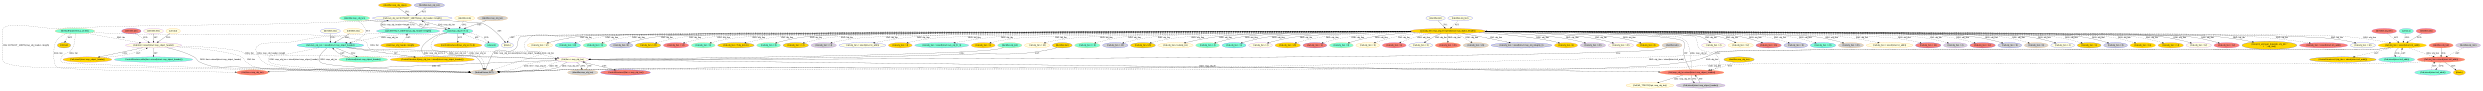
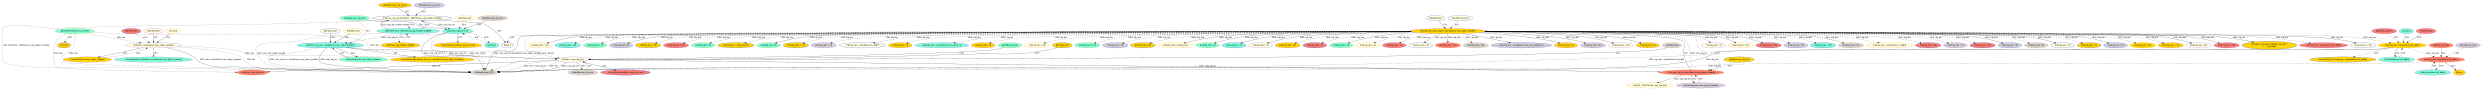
edge "(Call,EXTRACT_16BITS(rsvp_obj_header->length))" -> "(Call,rsvp_obj_header->length)": added, label "CFG:"
